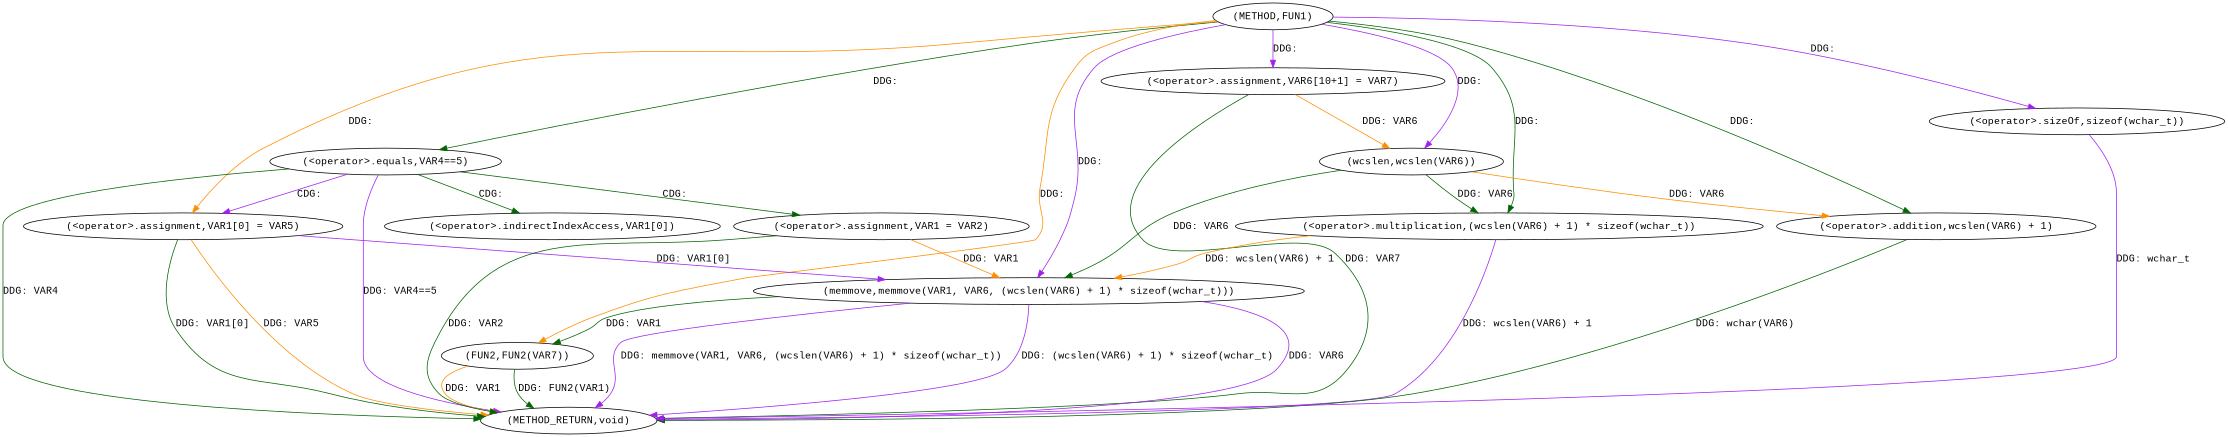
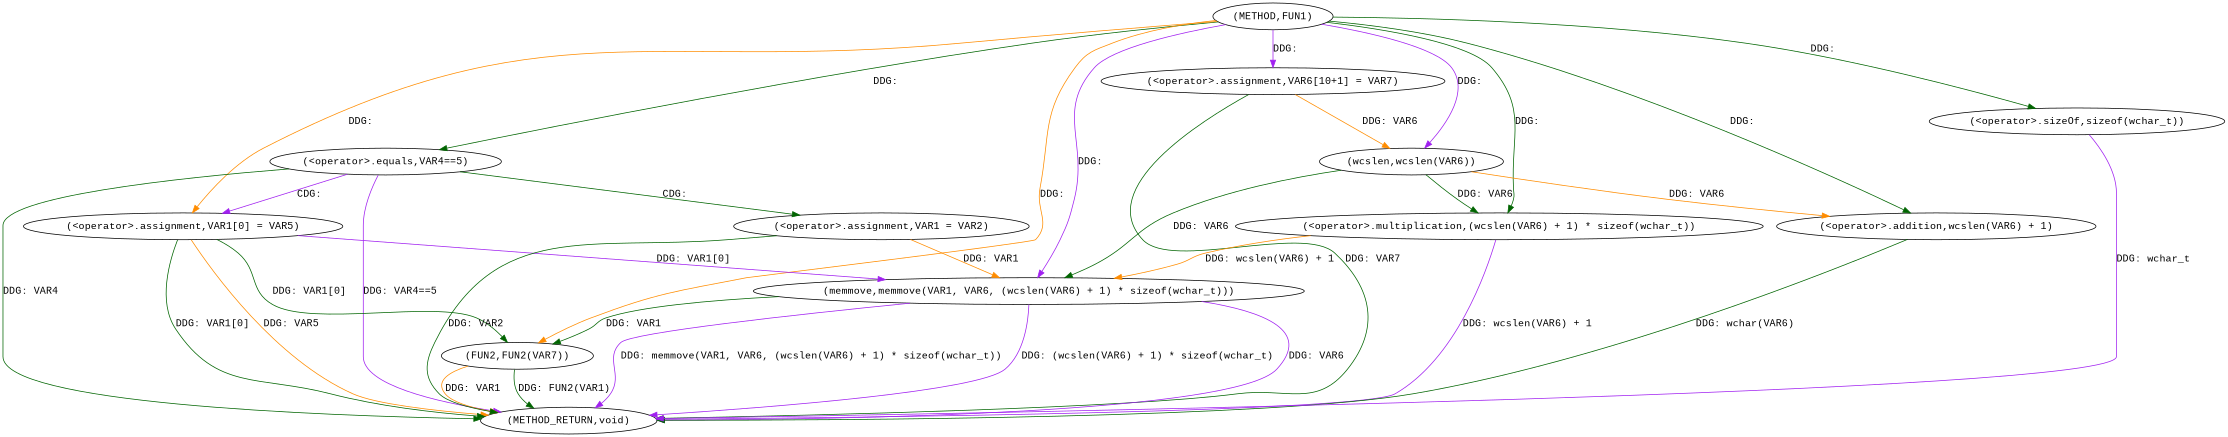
edge "(METHOD,FUN1)" -> "(<operator>.sizeOf,sizeof(wchar_t))": color purple -> darkgreen
node "(<operator>.indirectIndexAccess,VAR1[0])": removed
edge "(<operator>.assignment,VAR1[0] = VAR5)" -> "(FUN2,FUN2(VAR7))": added, label "DDG: VAR1[0]"
